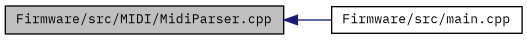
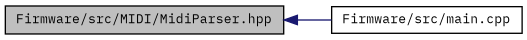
node "Firmware/src/MIDI/MidiParser.cpp": label "Firmware/src/MIDI/MidiParser.cpp" -> "Firmware/src/MIDI/MidiParser.hpp"
